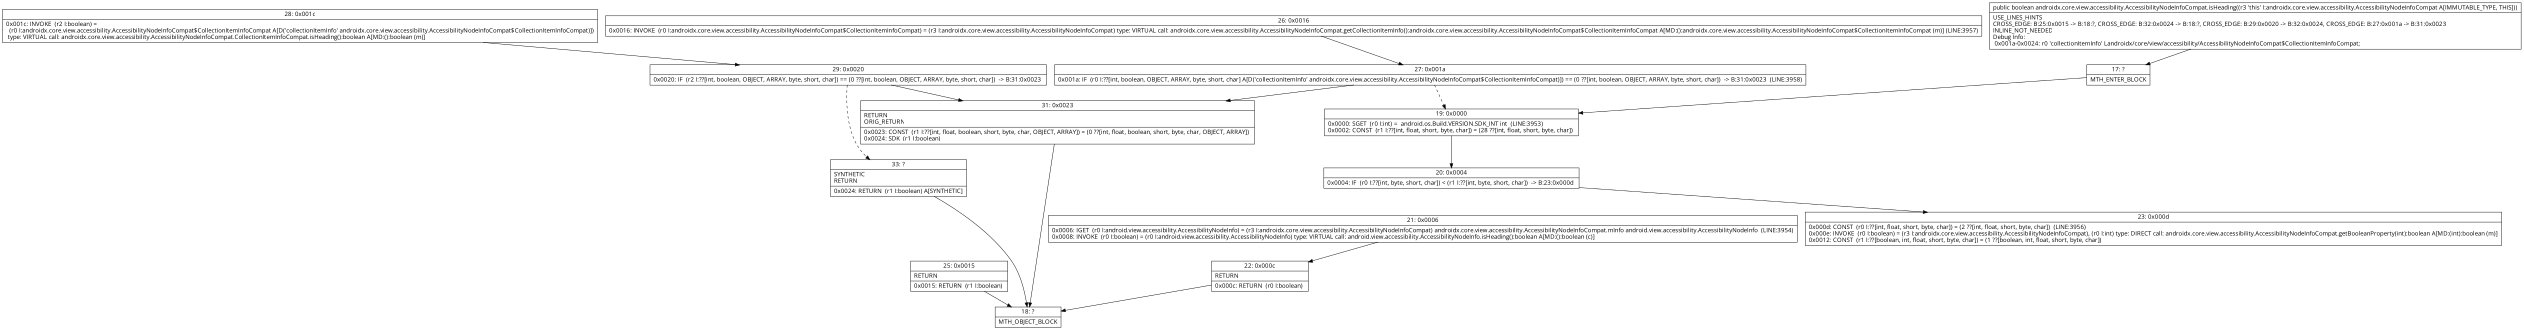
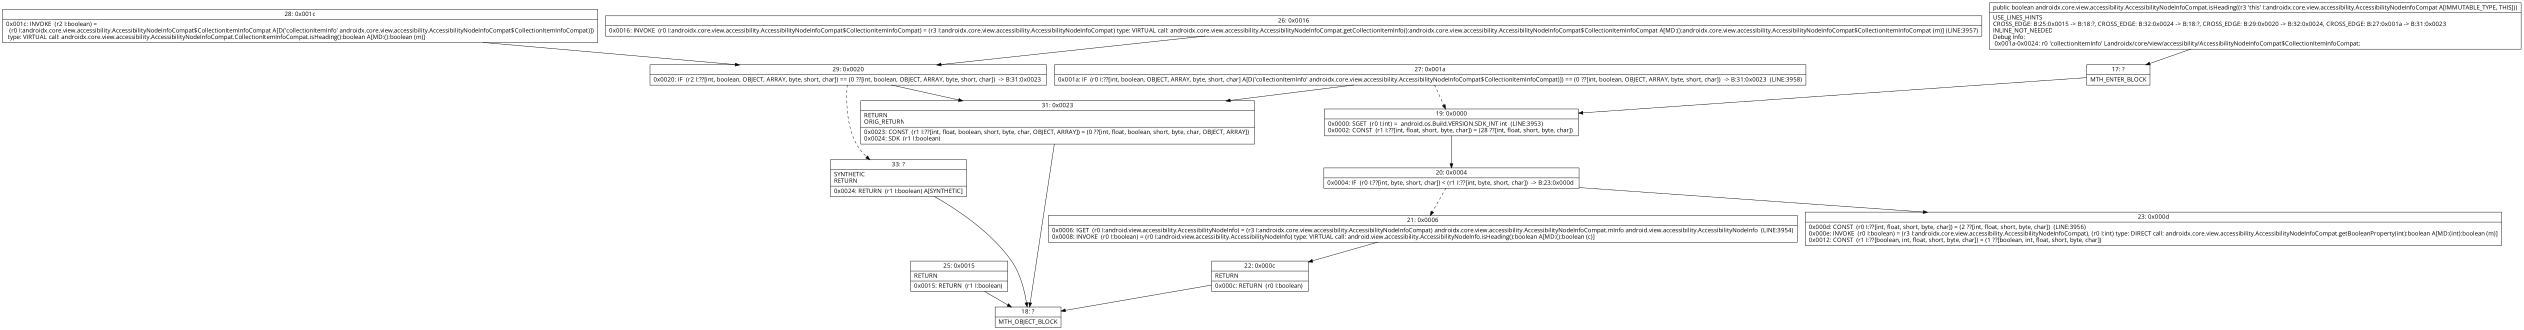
edge "26: 0x0016" -> "27: 0x001a": now "26: 0x0016" -> "29: 0x0020"
edge "20: 0x0004" -> "21: 0x0006": added
